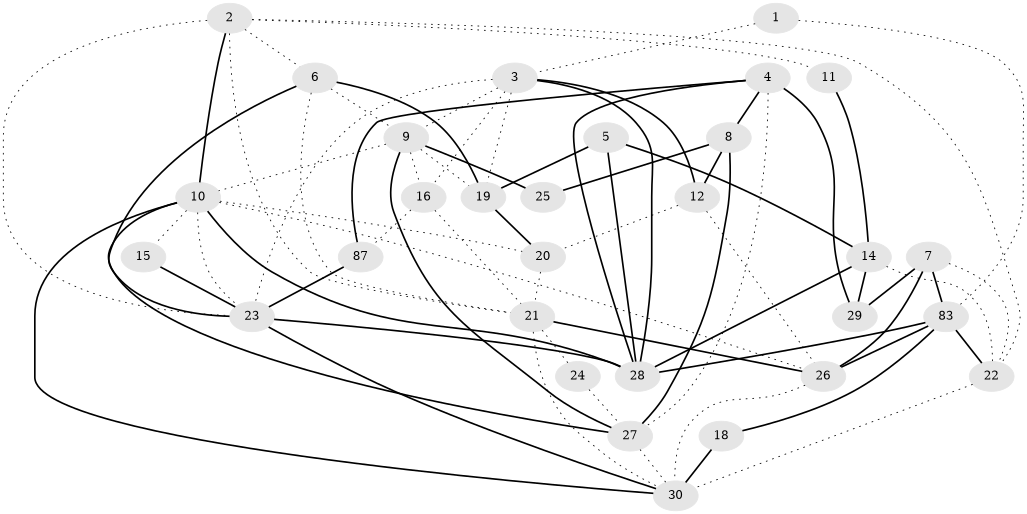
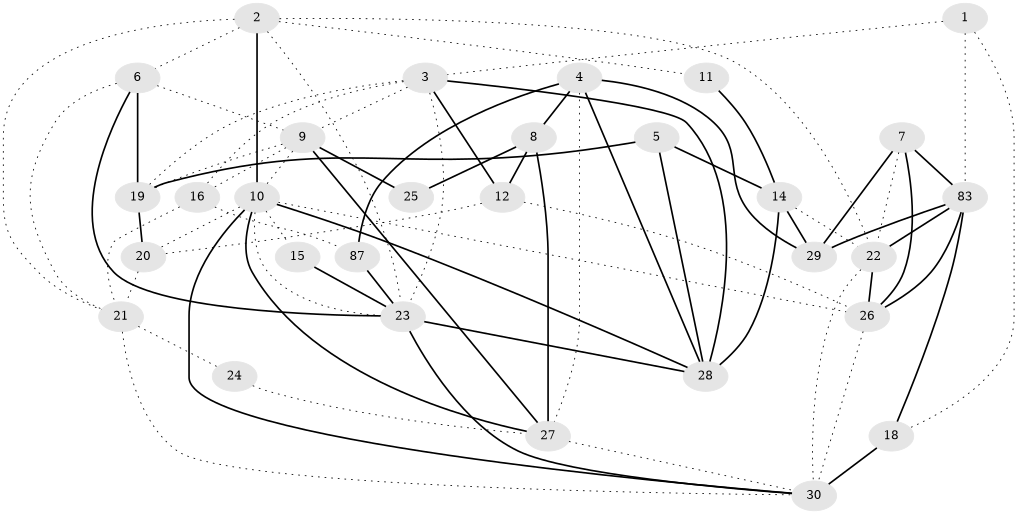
edge "1" -- "18": added
edge "21" -- "26": now "22" -- "26"
edge "83" -- "28": now "83" -- "29"
